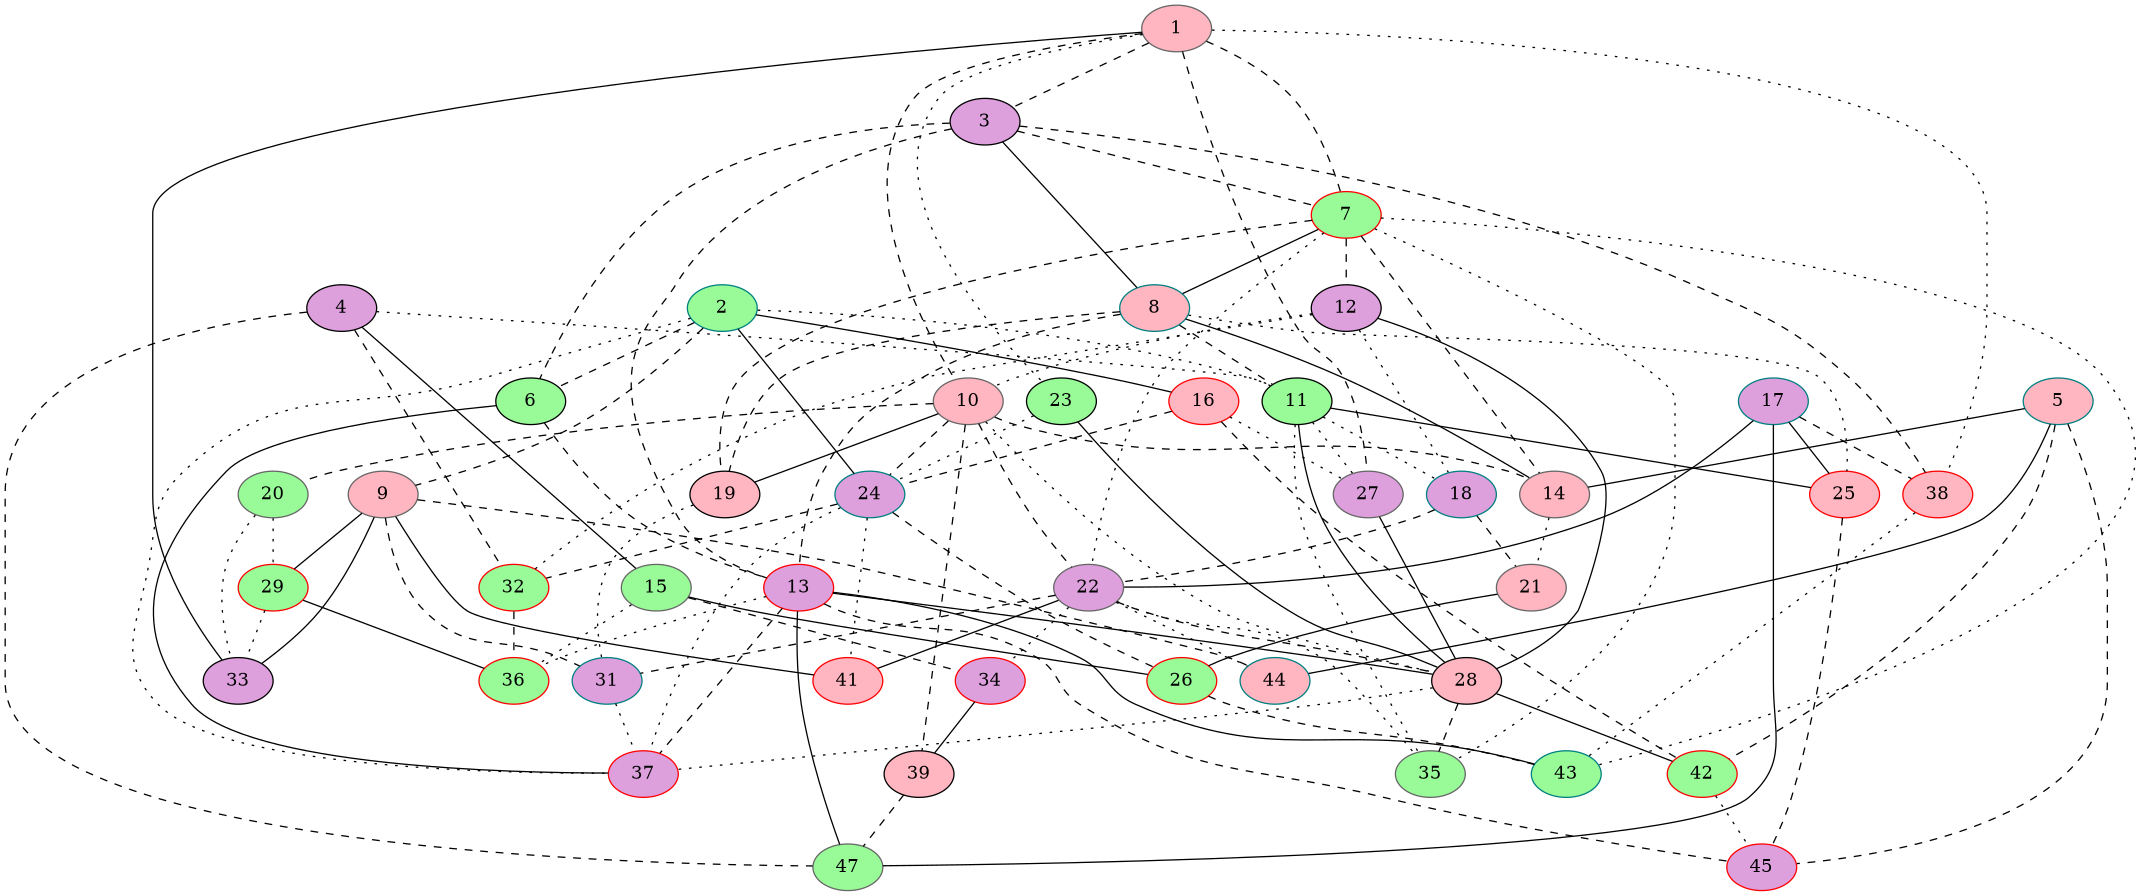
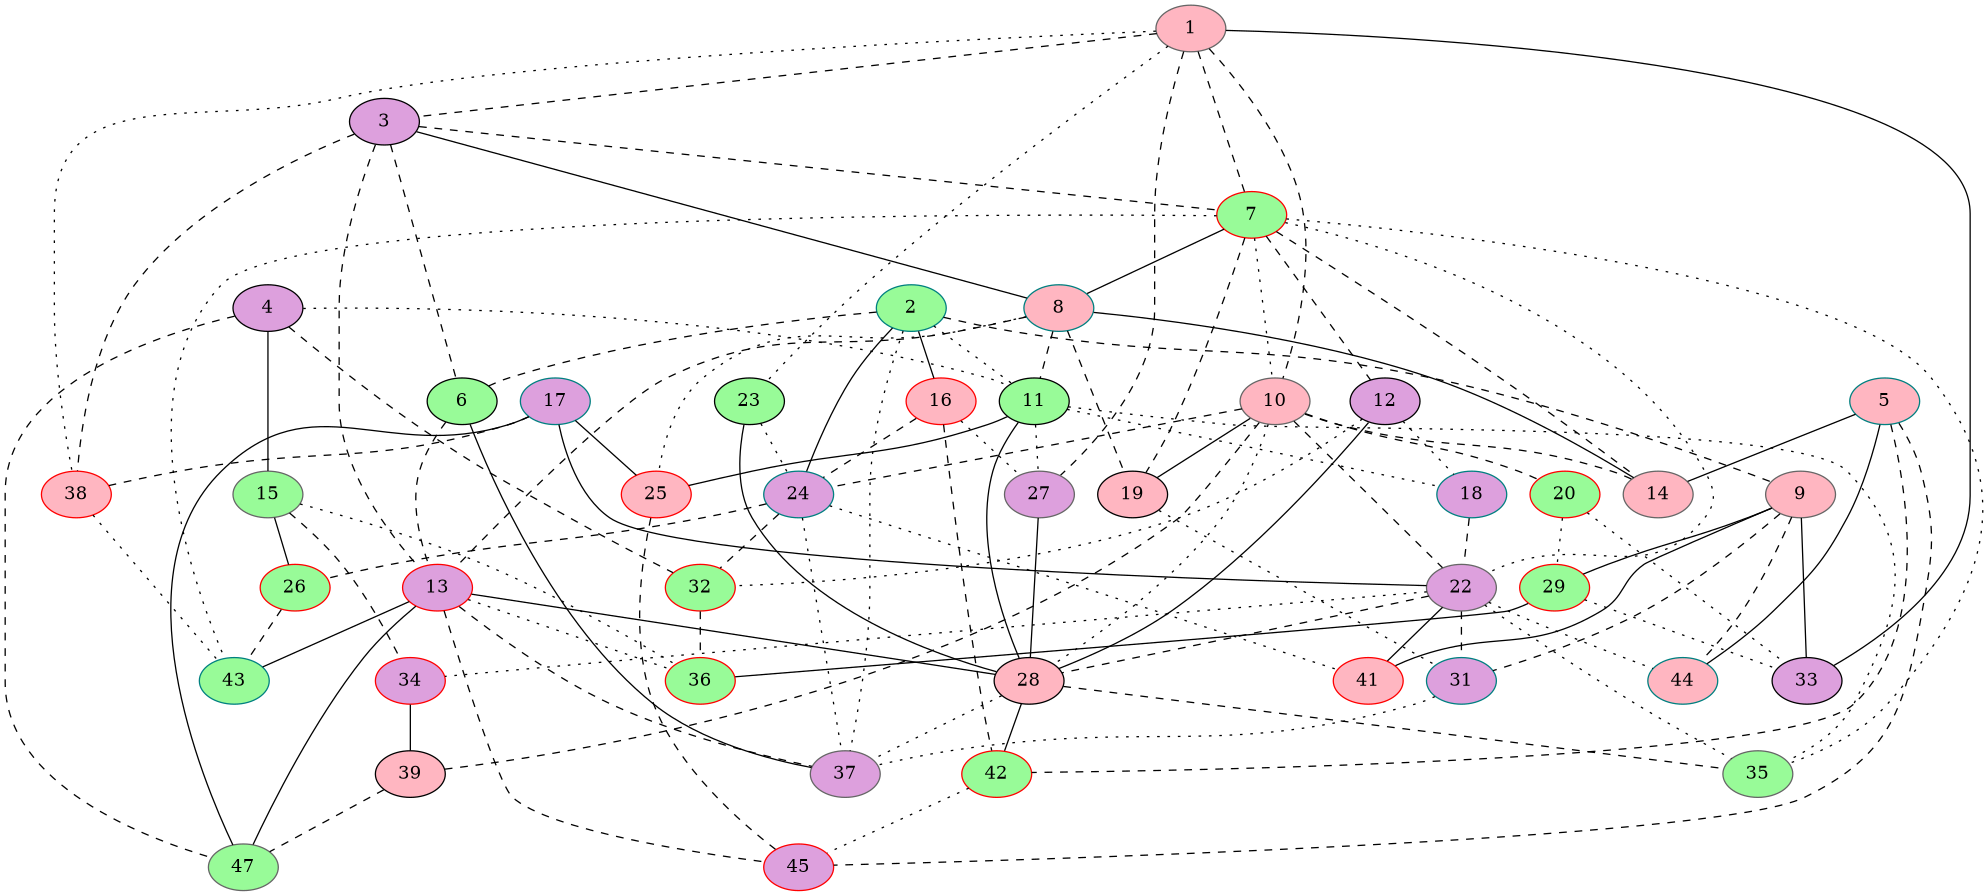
edge "12" -- "10": now "7" -- "10"
node "20": color gray40 -> red
node "21": removed
node "37": color red -> gray40
